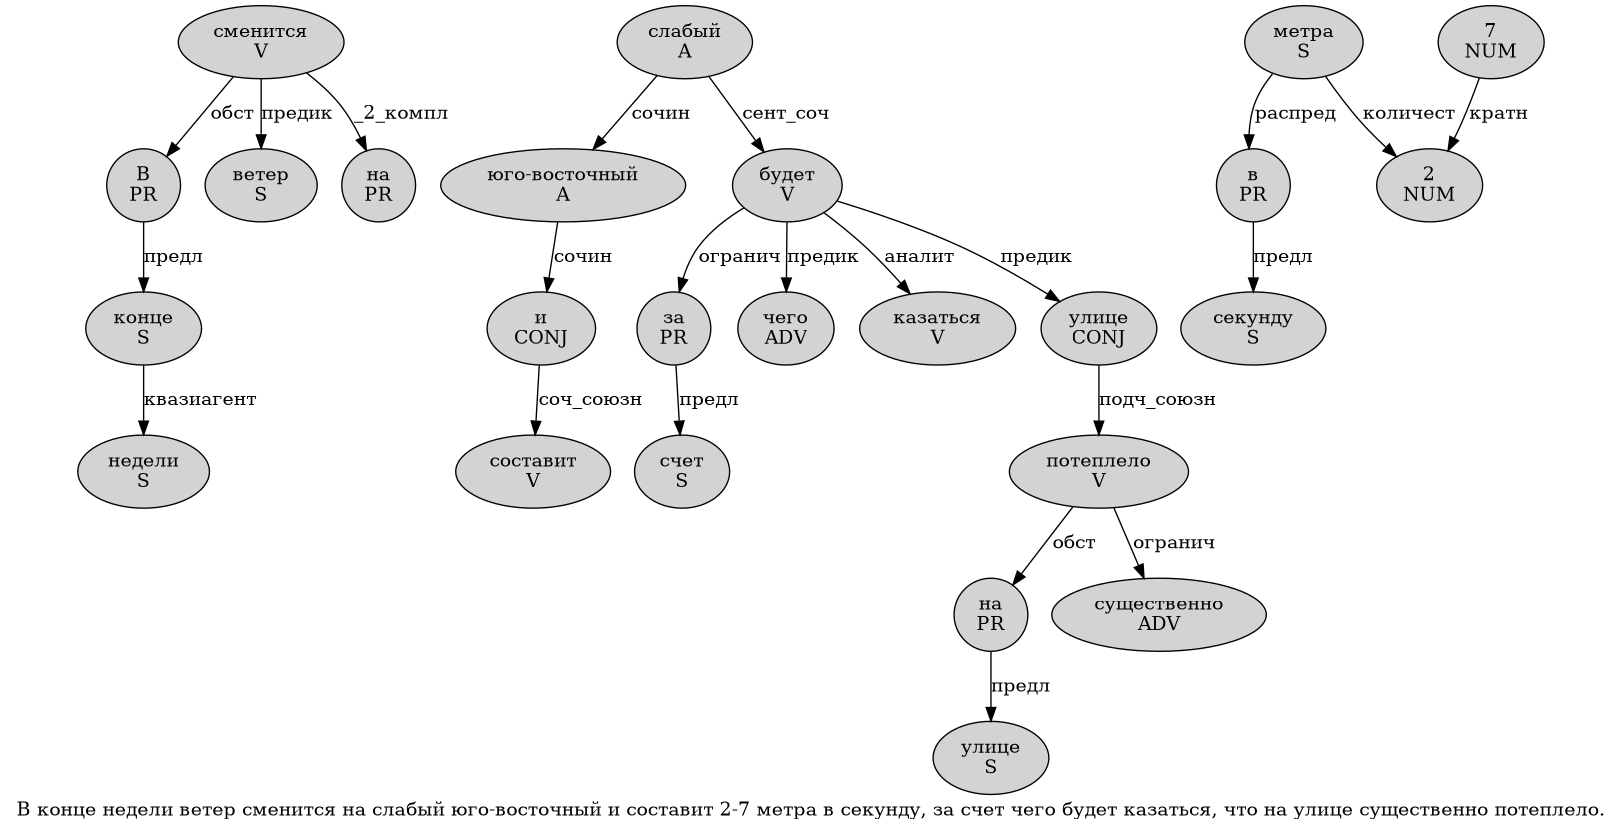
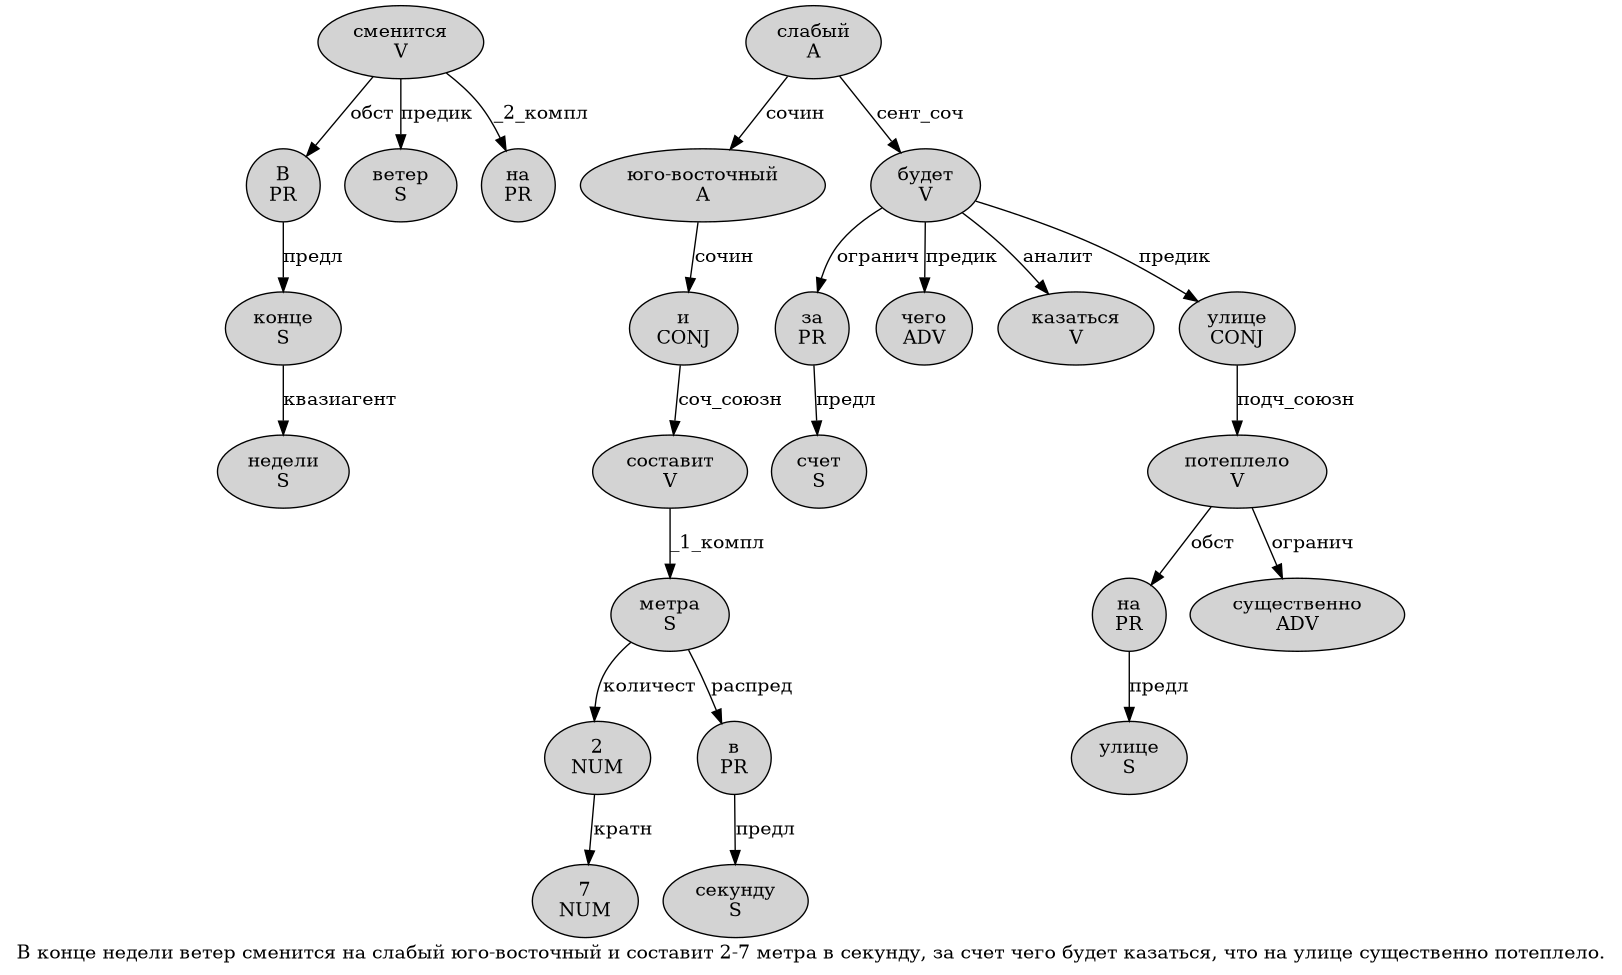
edge "7 NUM" -> "2 NUM": reversed
edge "составит V" -> "метра S": added, label "_1_компл"
